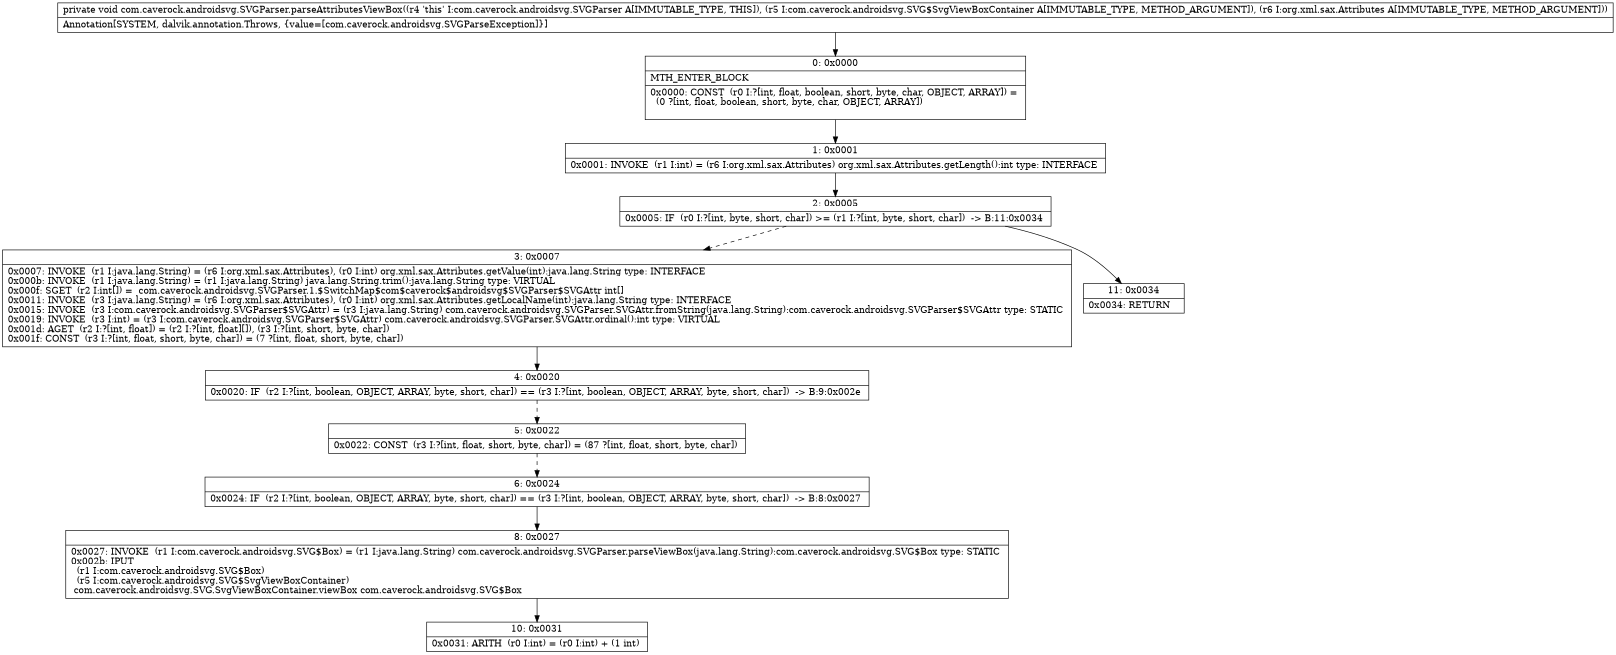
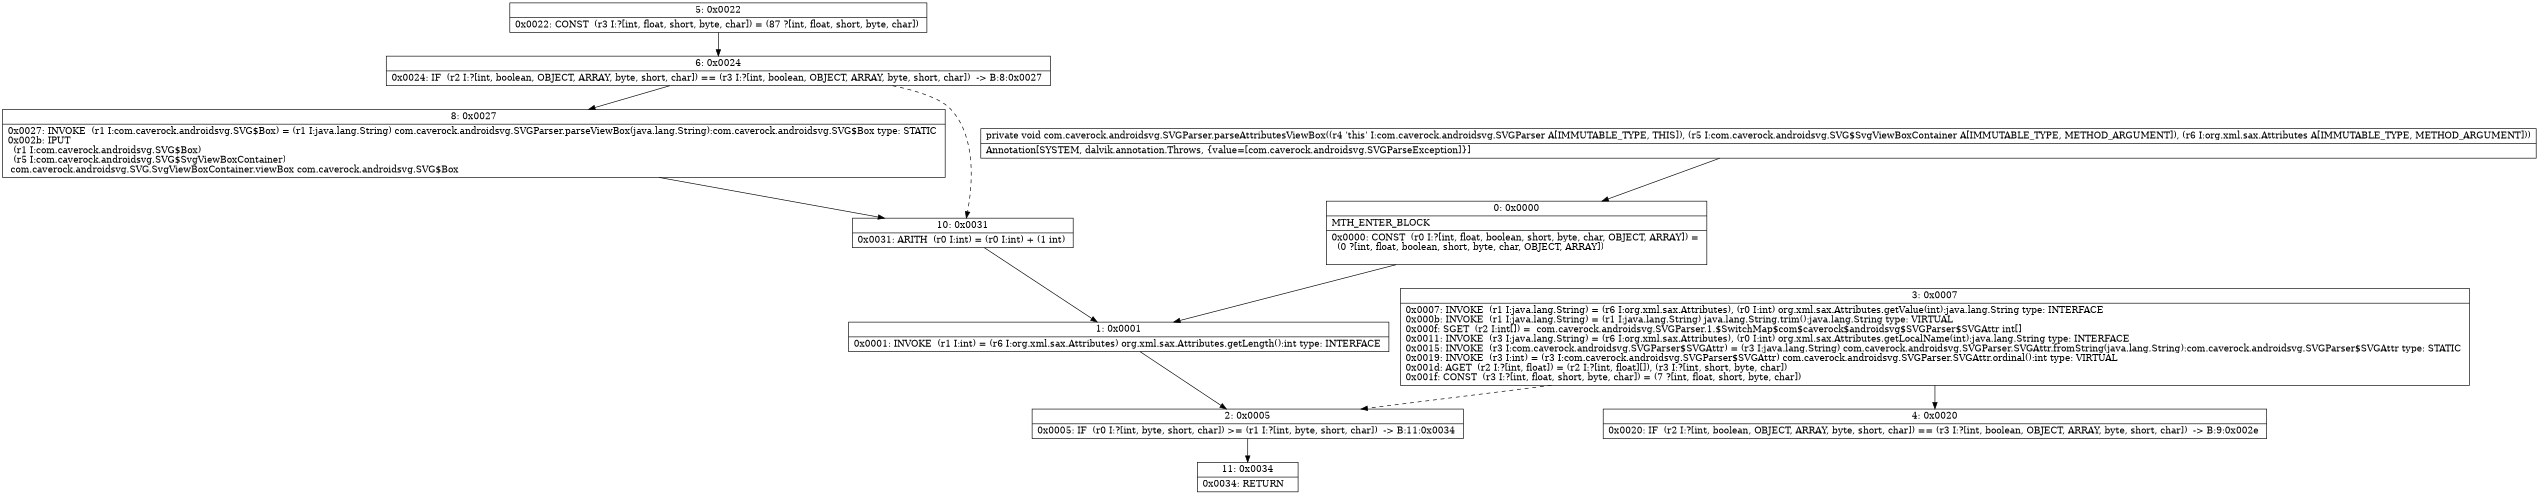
edge "6: 0x0024" -> "10: 0x0031": added
edge "2: 0x0005" -> "3: 0x0007": reversed
edge "10: 0x0031" -> "1: 0x0001": added
edge "4: 0x0020" -> "5: 0x0022": removed
edge "5: 0x0022" -> "6: 0x0024": style dashed -> solid
